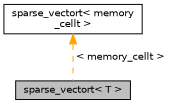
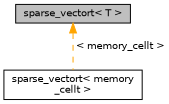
edge "sparse_vectort< T >" -> "sparse_vectort< memory _cellt >": reversed
